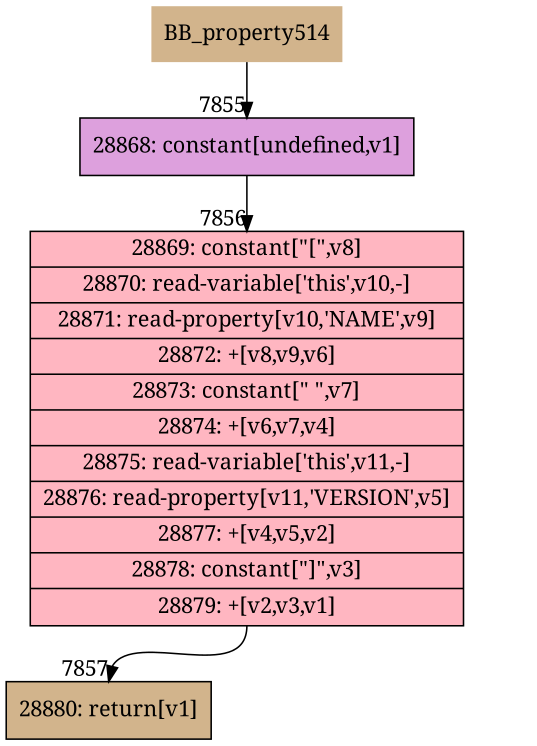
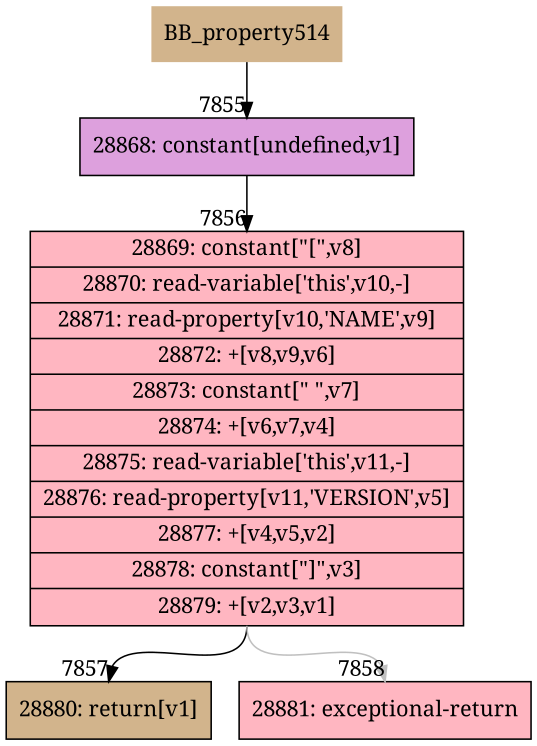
node "28881: exceptional-return": added
